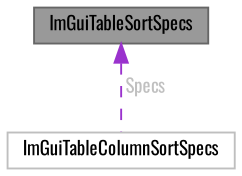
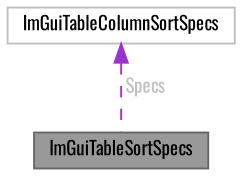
edge "ImGuiTableColumnSortSpecs" -> "ImGuiTableSortSpecs": reversed
